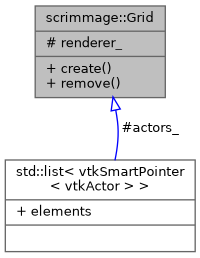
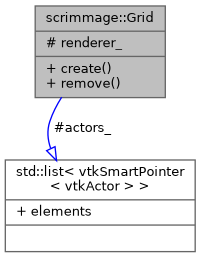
edge "std::list< vtkSmartPointer" -> "scrimmage::Grid": reversed
